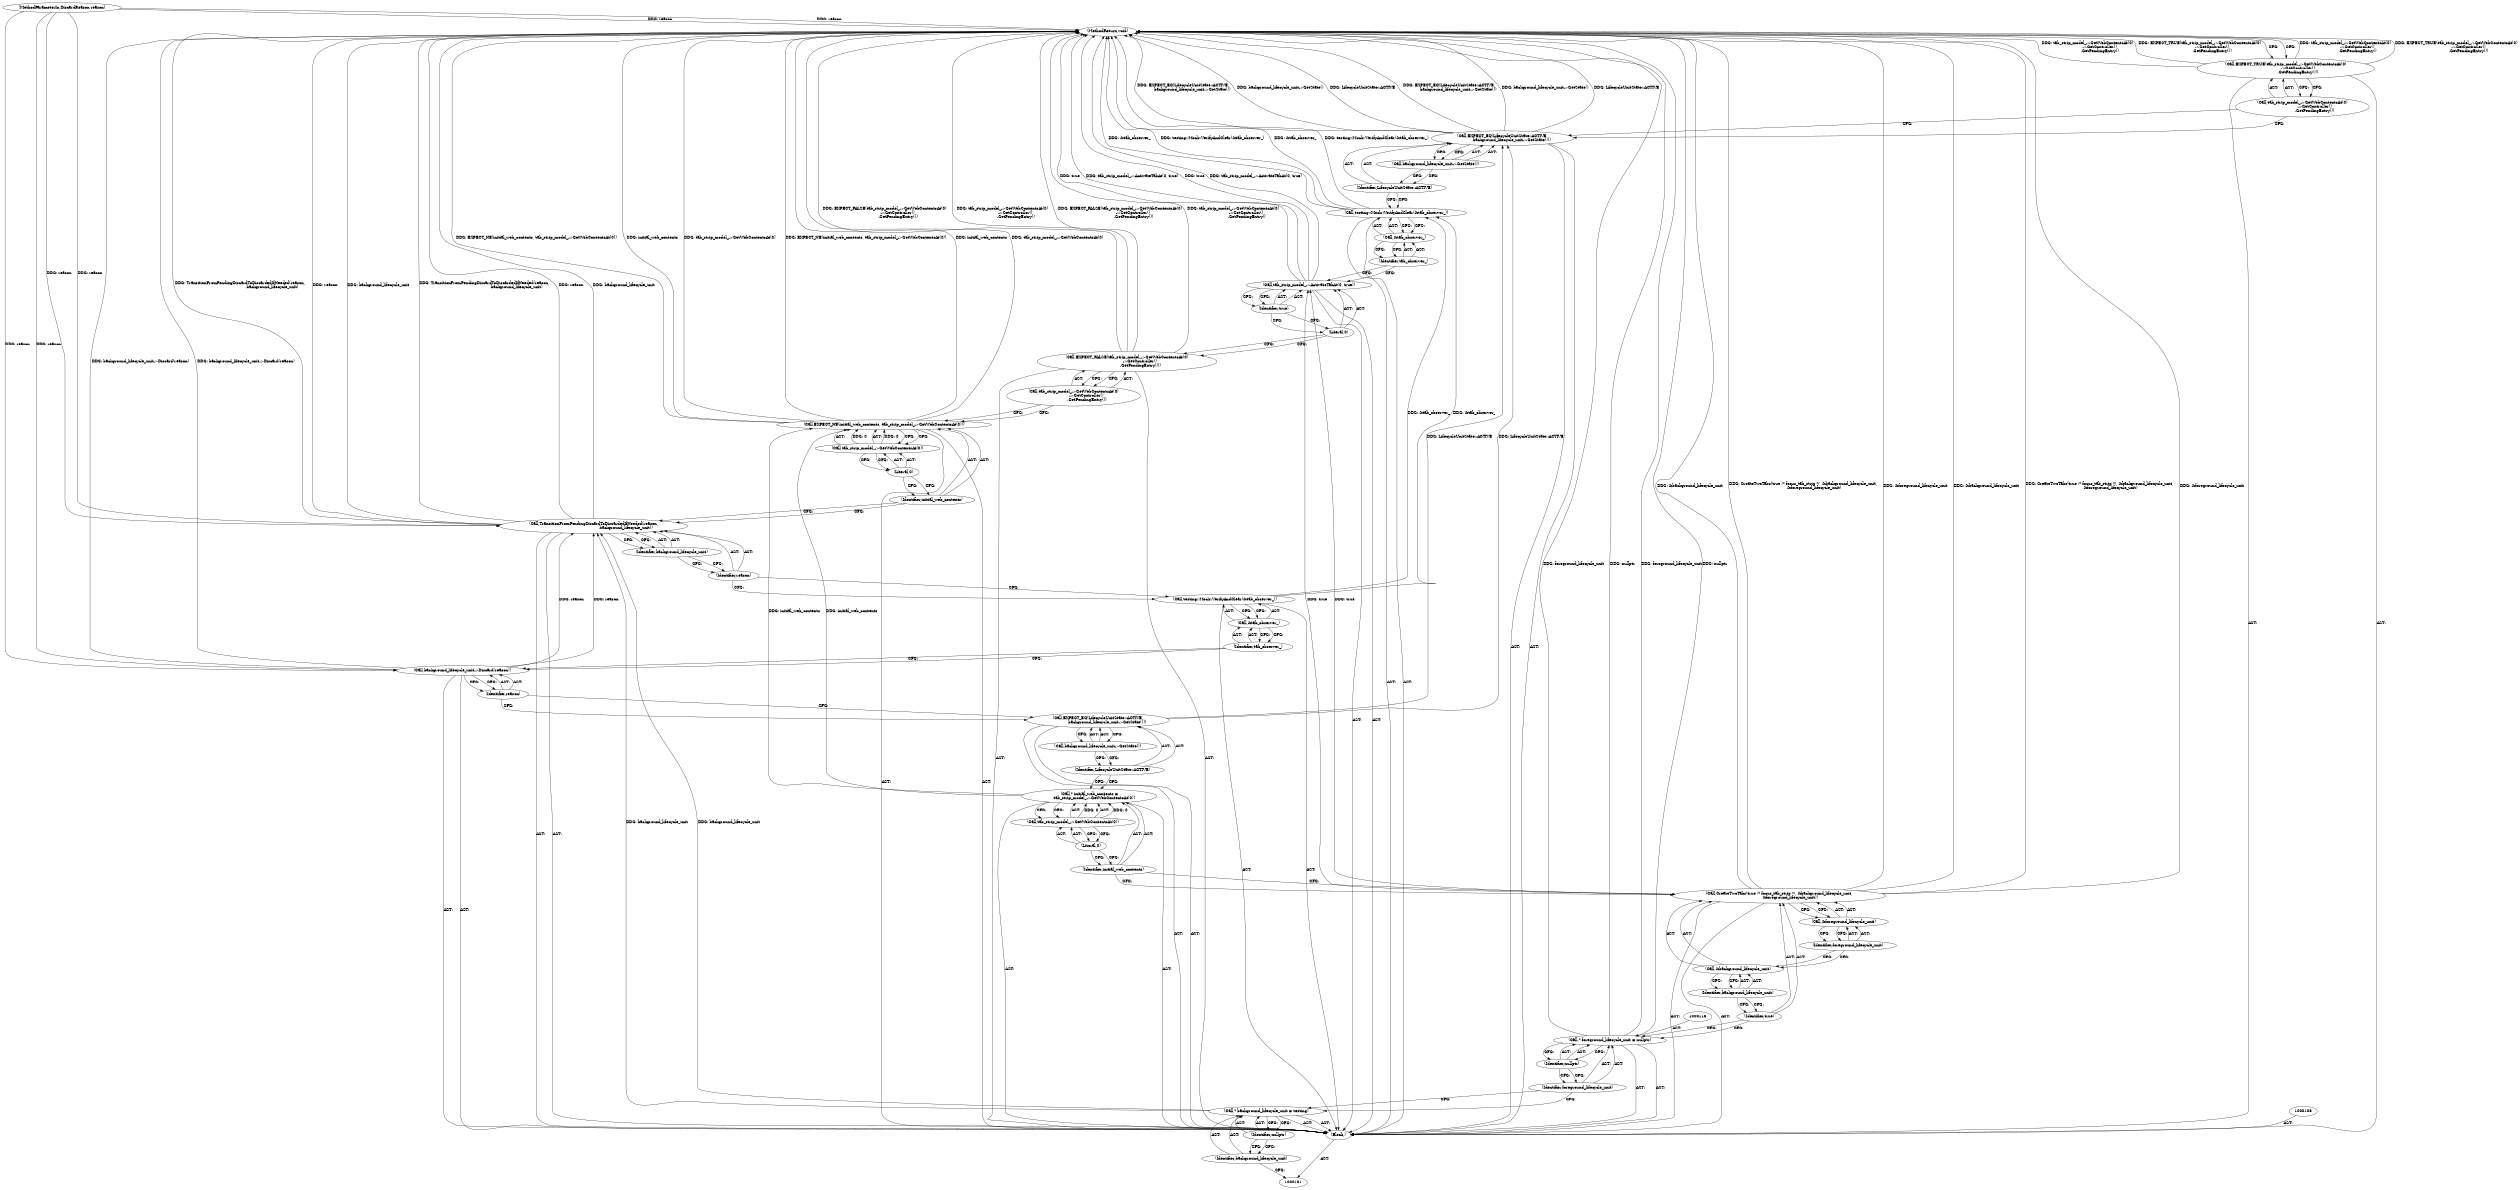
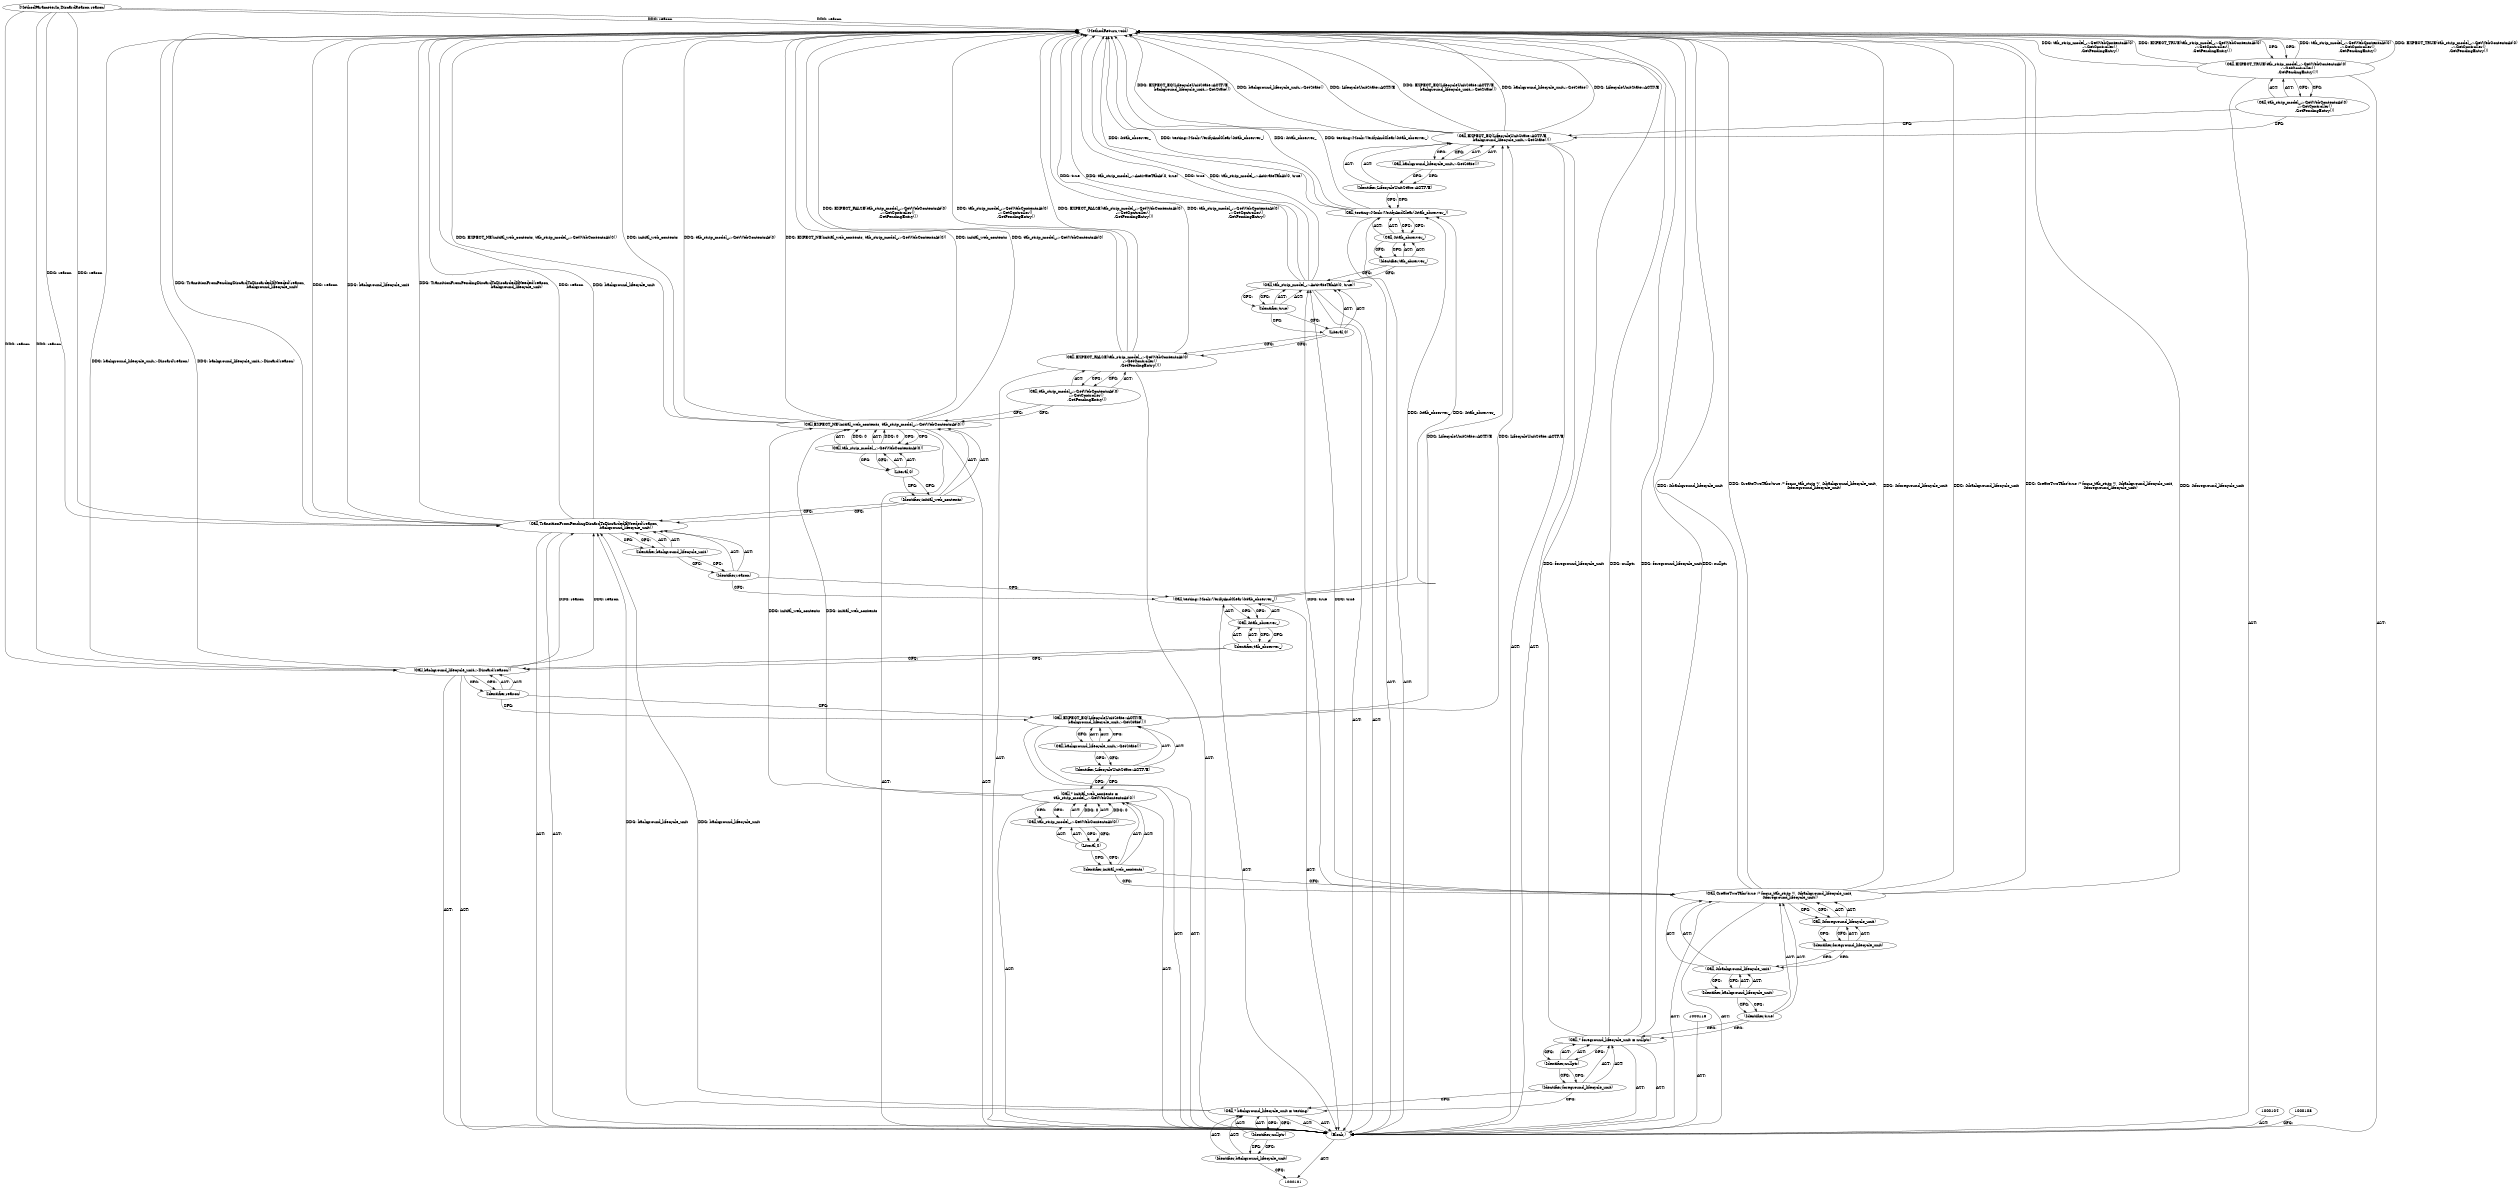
edge "1000118" -> "(Call,* foreground_lifecycle_unit = nullptr)": now "1000118" -> "(Block,)"
node "1000104": added
edge "1000108" -> "(Block,)": label "AST: " -> "CFG: "
